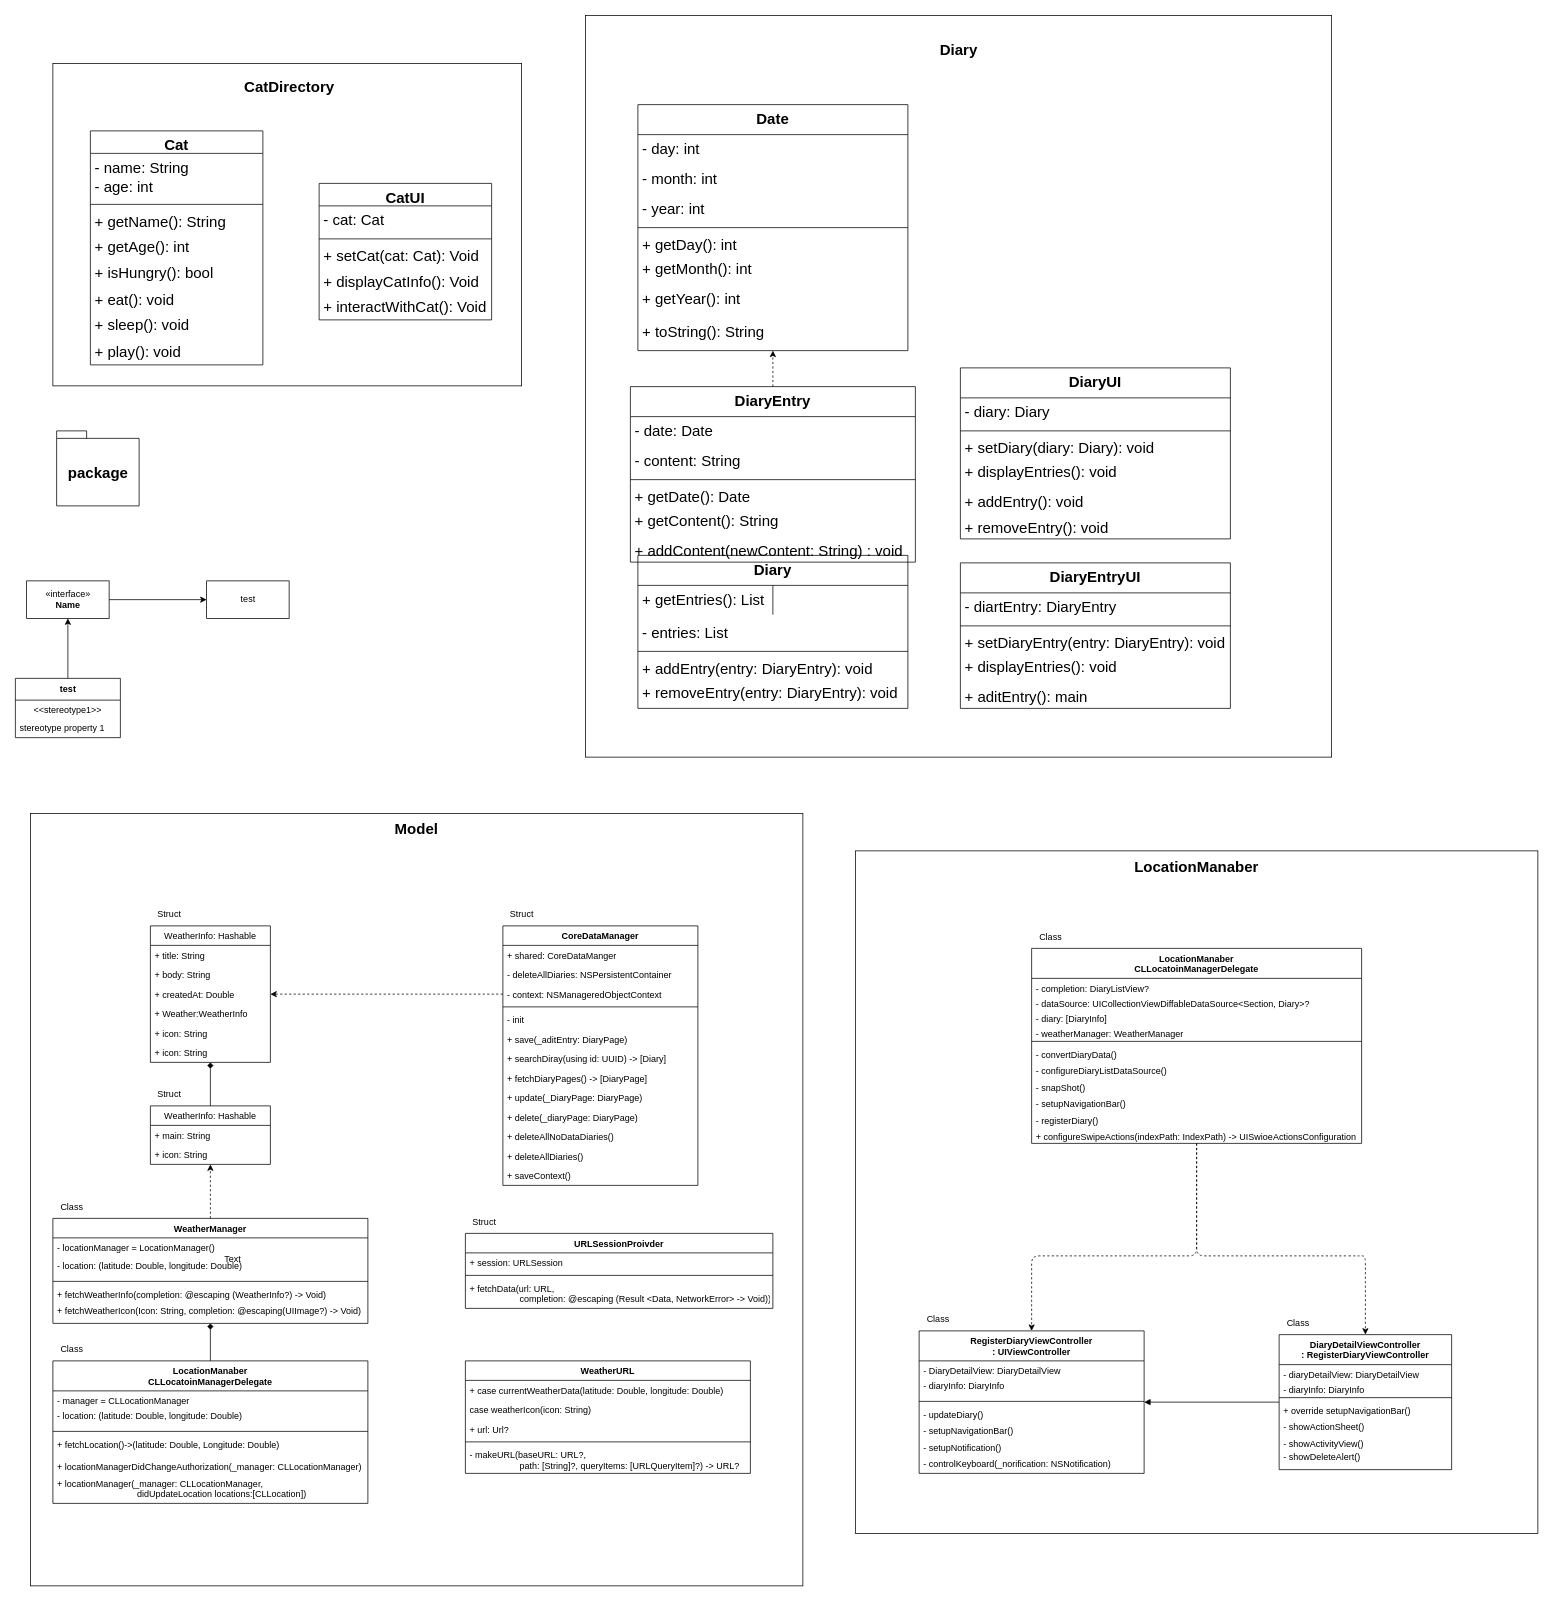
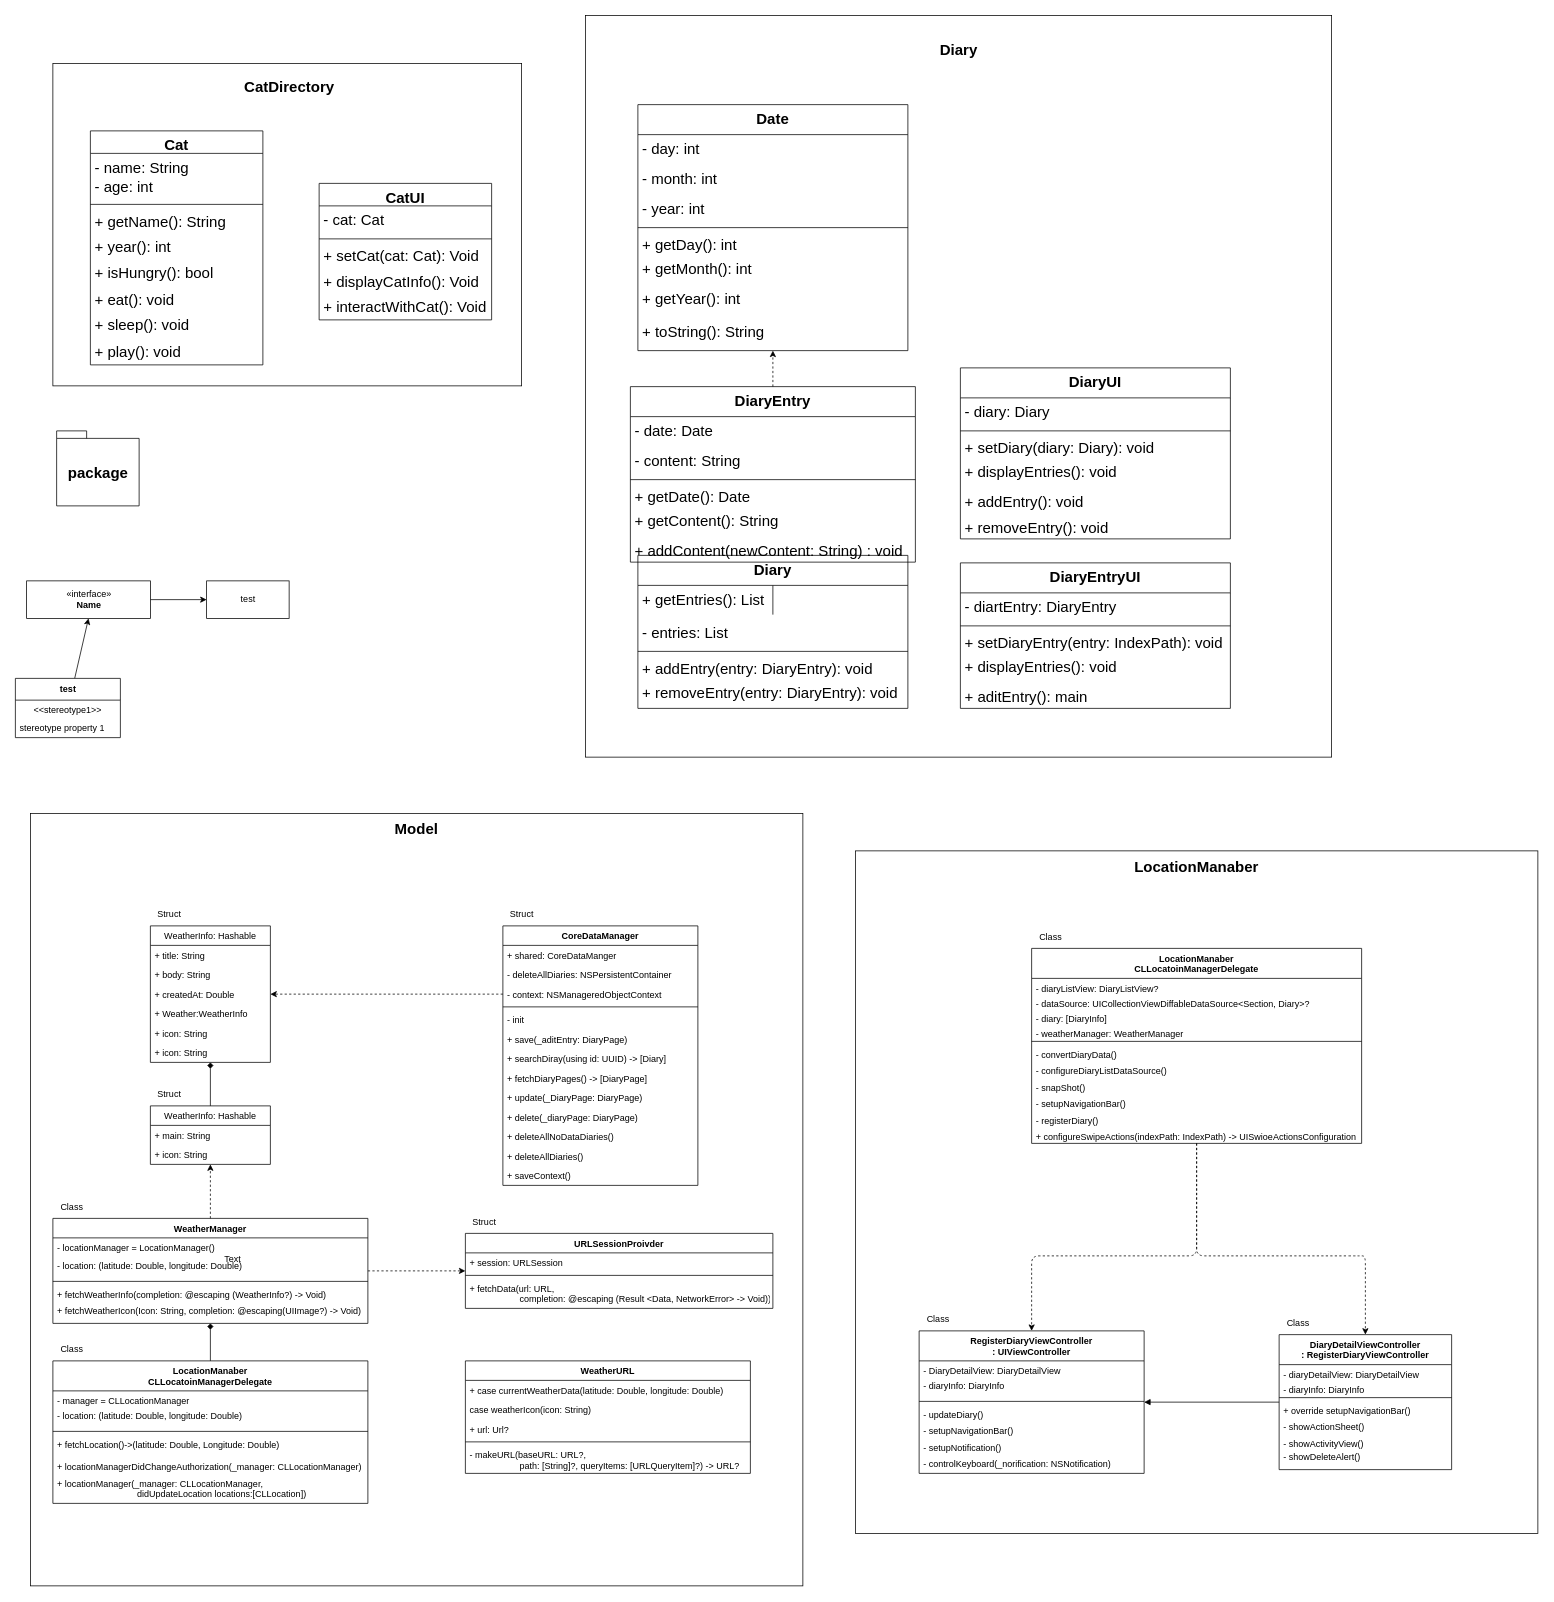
node "+ getAge(): int": label "+ getAge(): int" -> "+ year(): int"
node "«interface» Name": size 83x38 -> 124x38
node "+ setDiaryEntry(entry: DiaryEntry): void": label "+ setDiaryEntry(entry: DiaryEntry): void" -> "+ setDiaryEntry(entry: IndexPath): void"
node "- completion: DiaryListView?": label "- completion: DiaryListView?" -> "- diaryListView: DiaryListView?"
edge "WeatherManager" -> "URLSessionProivder": added
